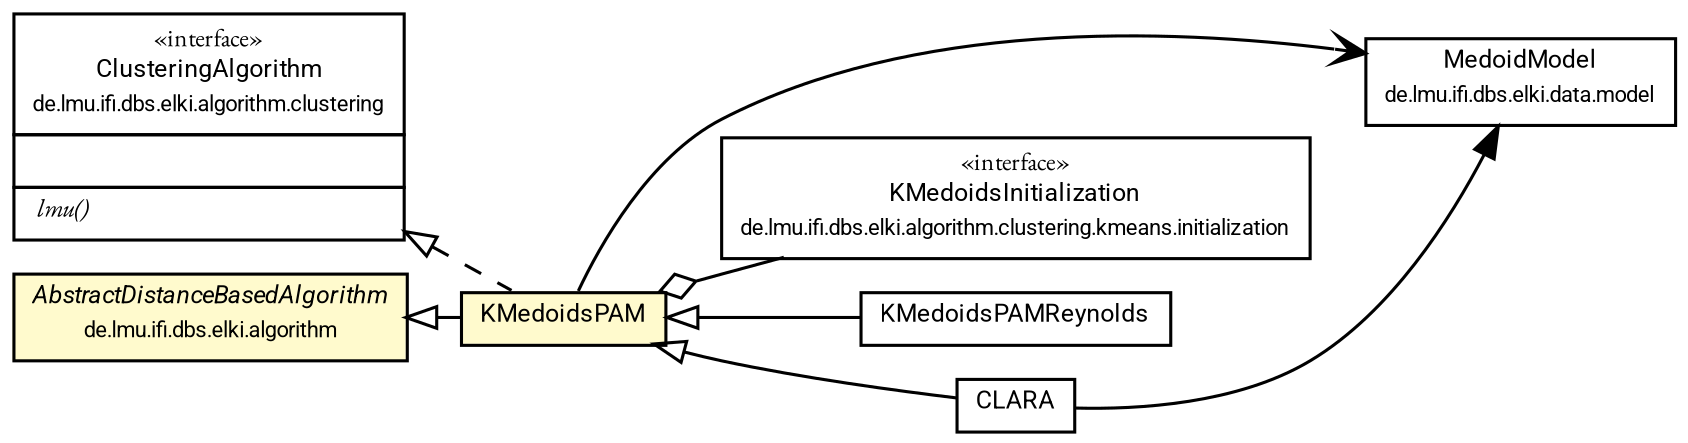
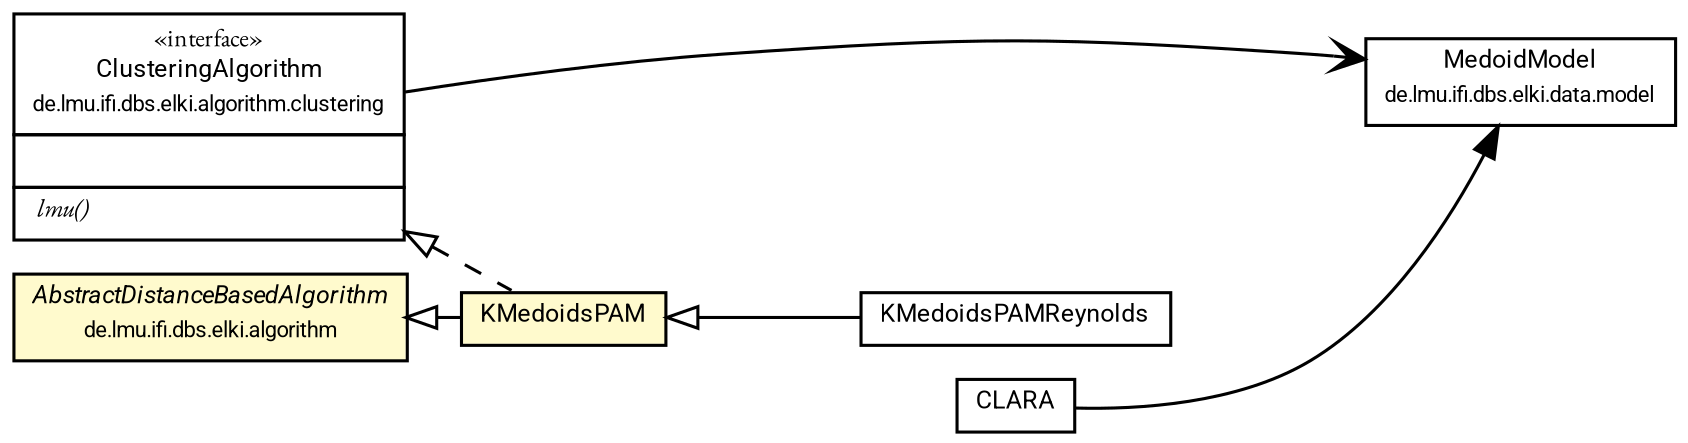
edge "KMedoidsPAM" -> "MedoidModel": now "ClusteringAlgorithm" -> "MedoidModel"
node "KMedoidsInitialization": removed
edge "CLARA" -> "KMedoidsPAM": removed
